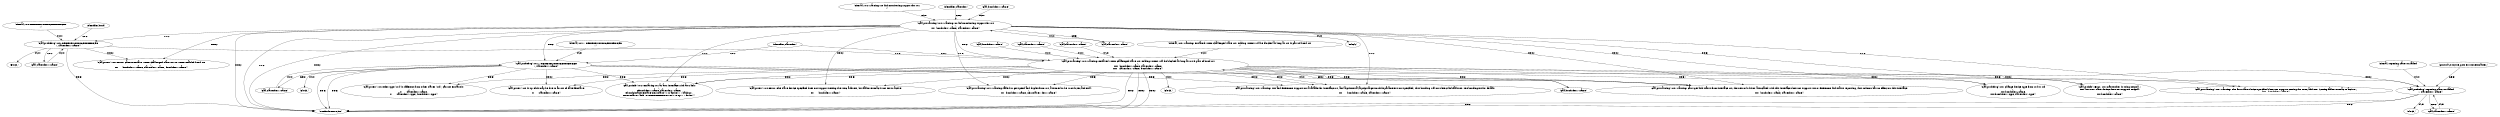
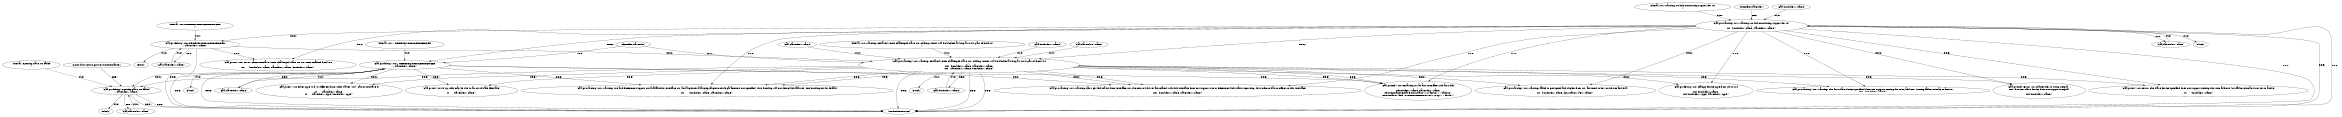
node "(Identifier,bond)": removed
